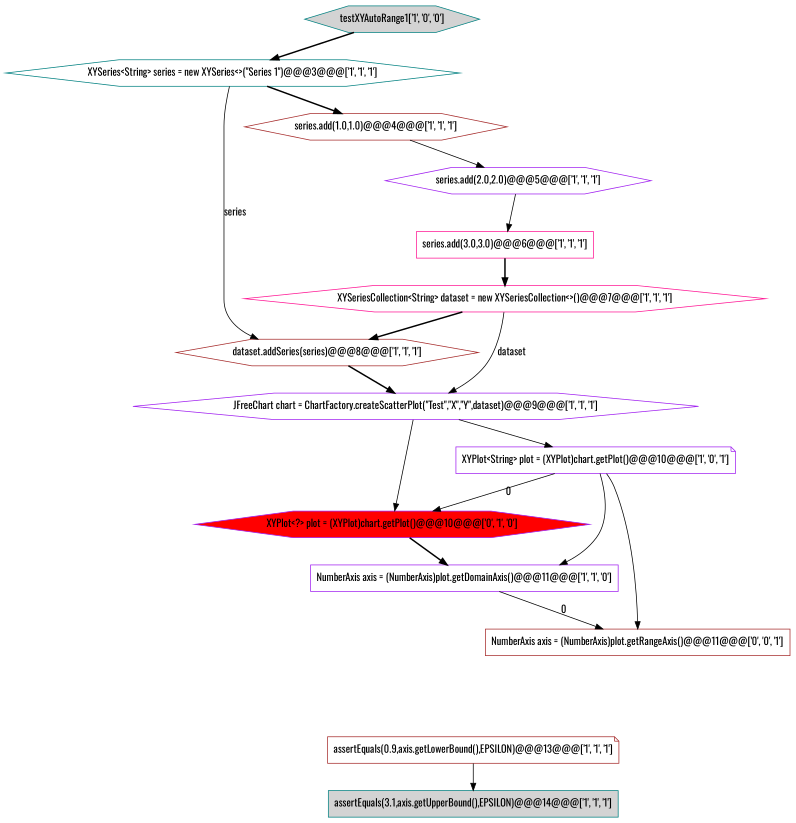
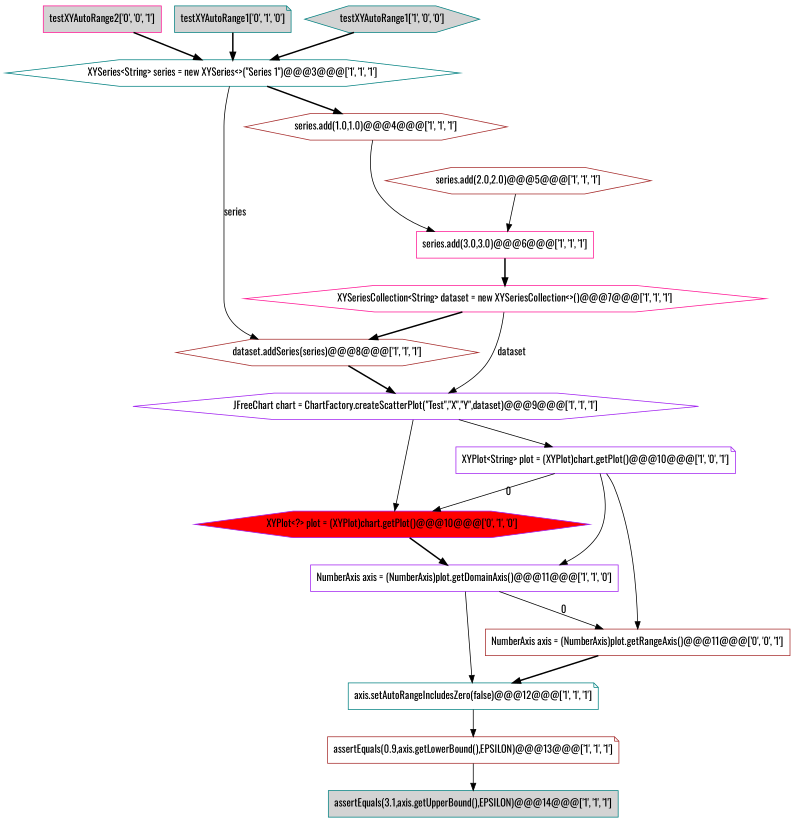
node "testXYAutoRange2['0', '0', '1']": added
node "testXYAutoRange1['0', '1', '0']": added
edge "series.add(1.0,1.0)@@@4@@@['1', '1', '1']" -> "series.add(2.0,2.0)@@@5@@@['1', '1', '1']": now "series.add(1.0,1.0)@@@4@@@['1', '1', '1']" -> "series.add(3.0,3.0)@@@6@@@['1', '1', '1']"
node "series.add(2.0,2.0)@@@5@@@['1', '1', '1']": color purple -> brown
node "axis.setAutoRangeIncludesZero(false)@@@12@@@['1', '1', '1']": added
